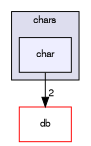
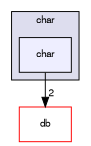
cluster "chars": label "chars" -> "char"
